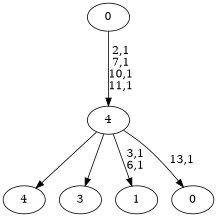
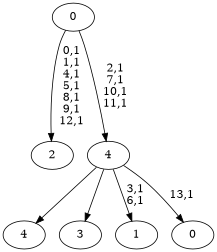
node "2": added
